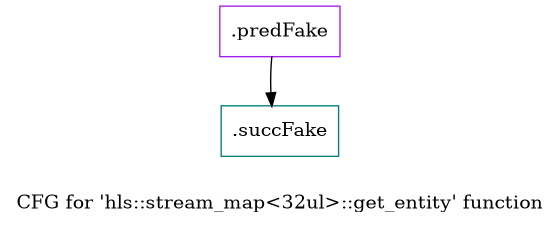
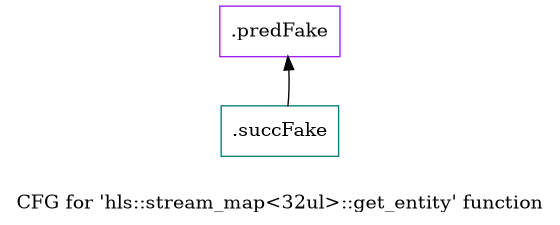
edge ".predFake" -> ".succFake": reversed
